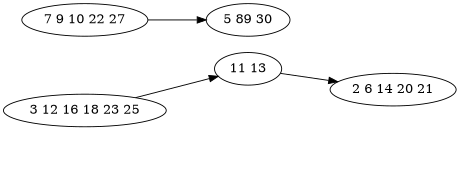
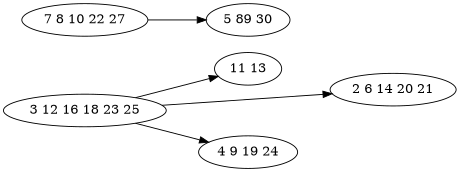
node "7 9 10 22 27": label "7 9 10 22 27" -> "7 8 10 22 27"
edge "11 13" -> "2 6 14 20 21": now "3 12 16 18 23 25" -> "2 6 14 20 21"
node "4 9 19 24": added
